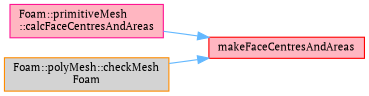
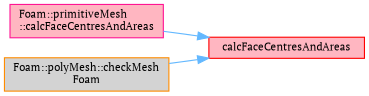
node "makeFaceCentresAndAreas": label "makeFaceCentresAndAreas" -> "calcFaceCentresAndAreas"
